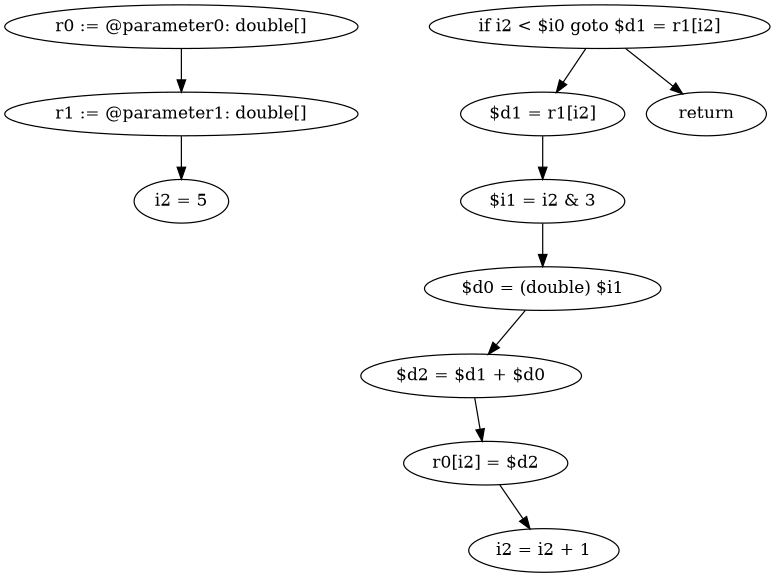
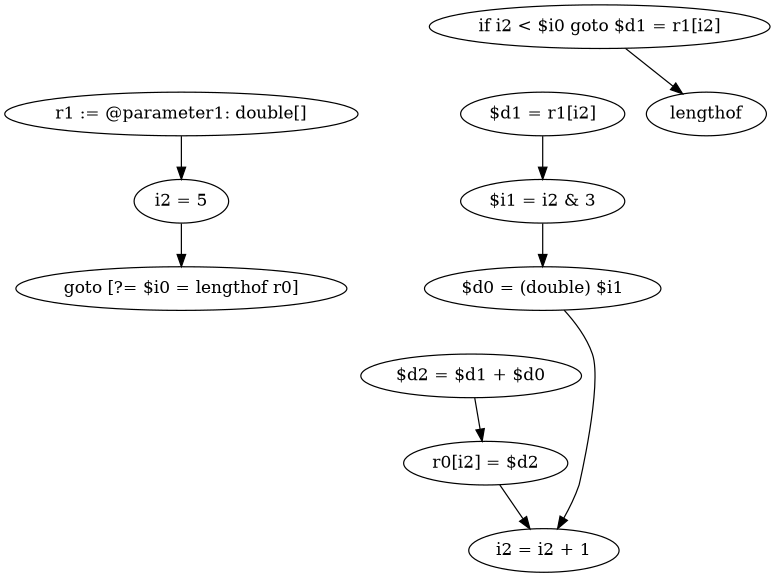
node "r0 := @parameter0: double[]": removed
edge "if i2 < $i0 goto $d1 = r1[i2]" -> "$d1 = r1[i2]": removed
node "return": label "return" -> "lengthof"
node "goto [?= $i0 = lengthof r0]": added
edge "$d0 = (double) $i1" -> "$d2 = $d1 + $d0": now "$d0 = (double) $i1" -> "i2 = i2 + 1"
